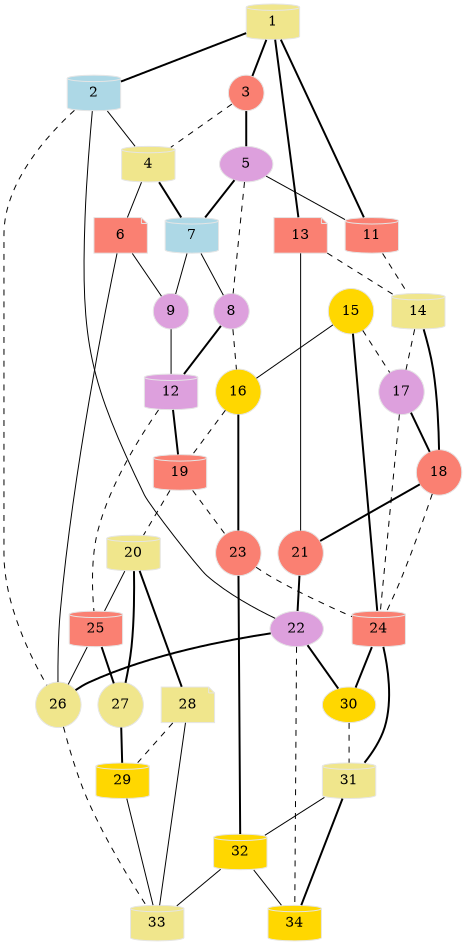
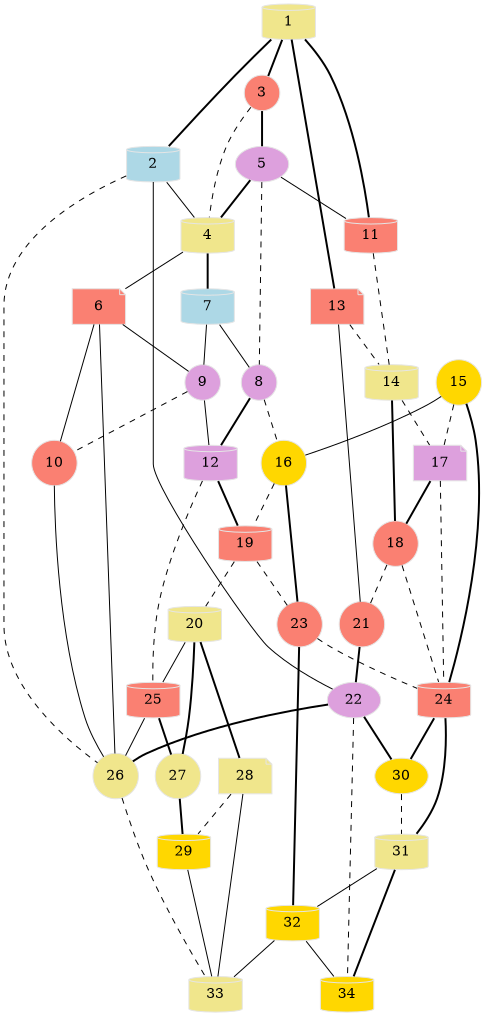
edge "5" -- "7": now "5" -- "4"
node "17": shape circle -> note
node "10": added
edge "18" -- "21": style bold -> dashed
